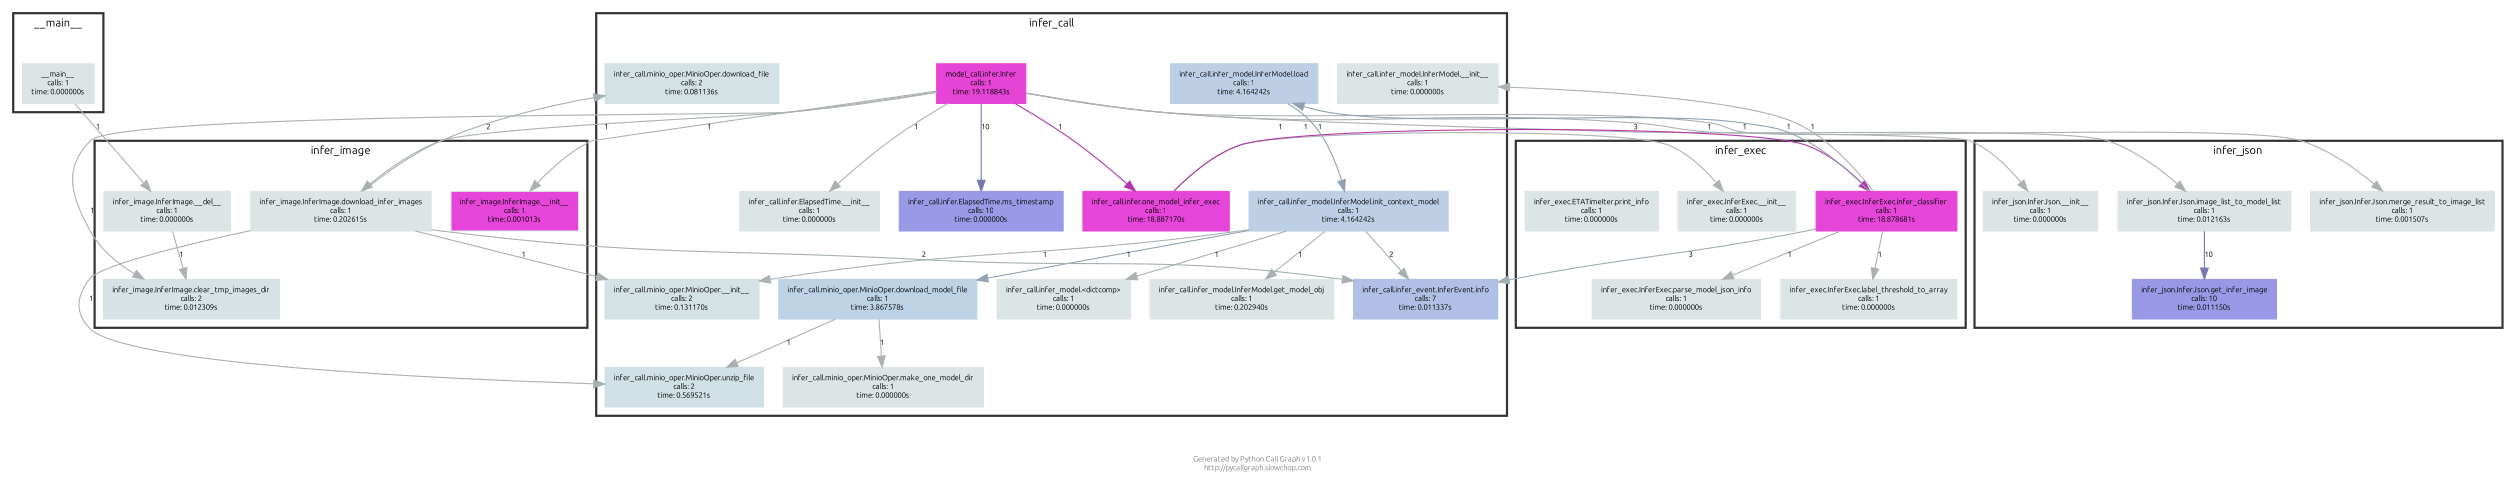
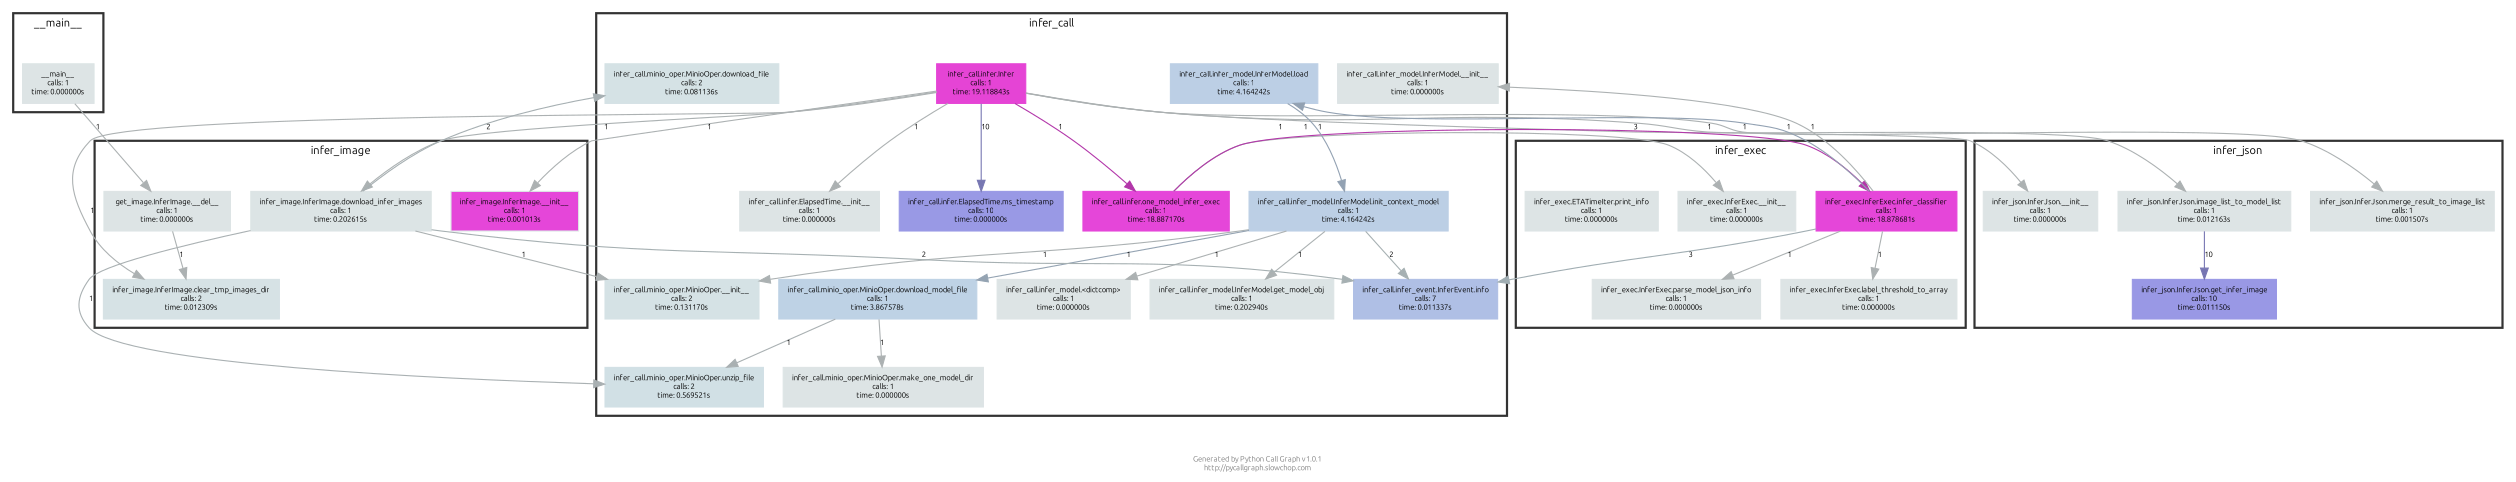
node "model_call.infer.Infer calls: 1 time: 19.118843s": label "model_call.infer.Infer calls: 1 time: 19.118843s" -> "infer_call.infer.Infer calls: 1 time: 19.118843s"
node "infer_image.InferImage.__del__ calls: 1 time: 0.000000s": label "infer_image.InferImage.__del__ calls: 1 time: 0.000000s" -> "get_image.InferImage.__del__ calls: 1 time: 0.000000s"
